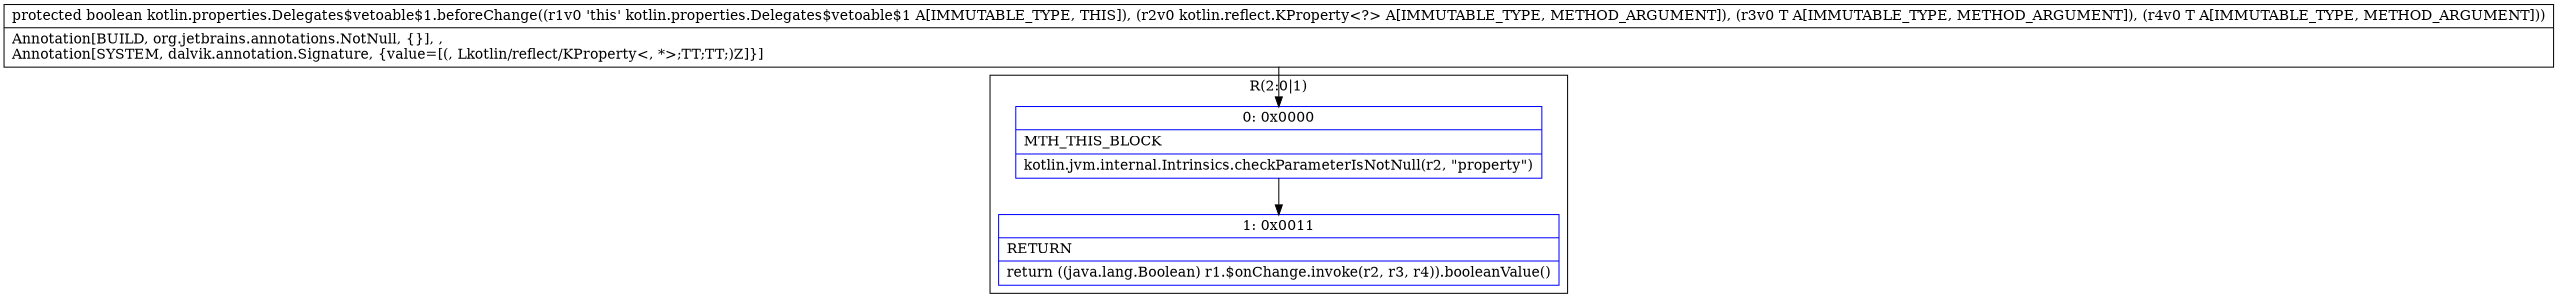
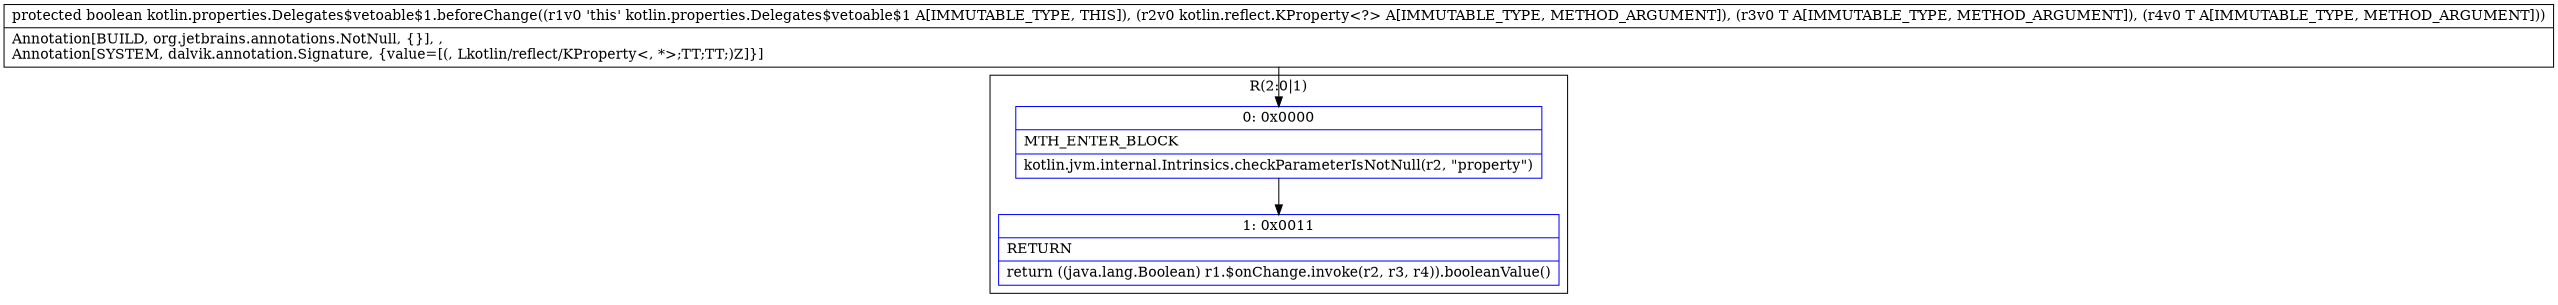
node "0: 0x0000": text "MTH_THIS_BLOCK" -> "MTH_ENTER_BLOCK"
